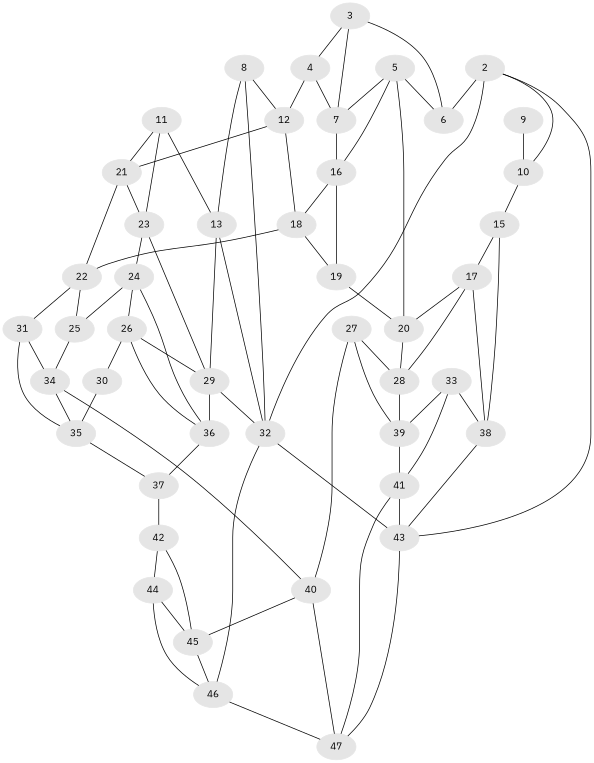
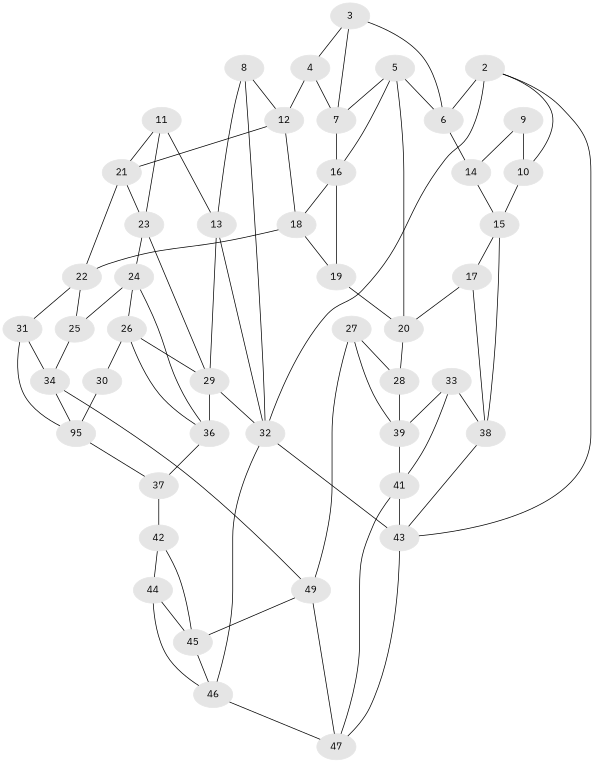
node "14": added
edge "17" -- "28": removed
node "35": label "35" -> "95"
node "40": label "40" -> "49"
